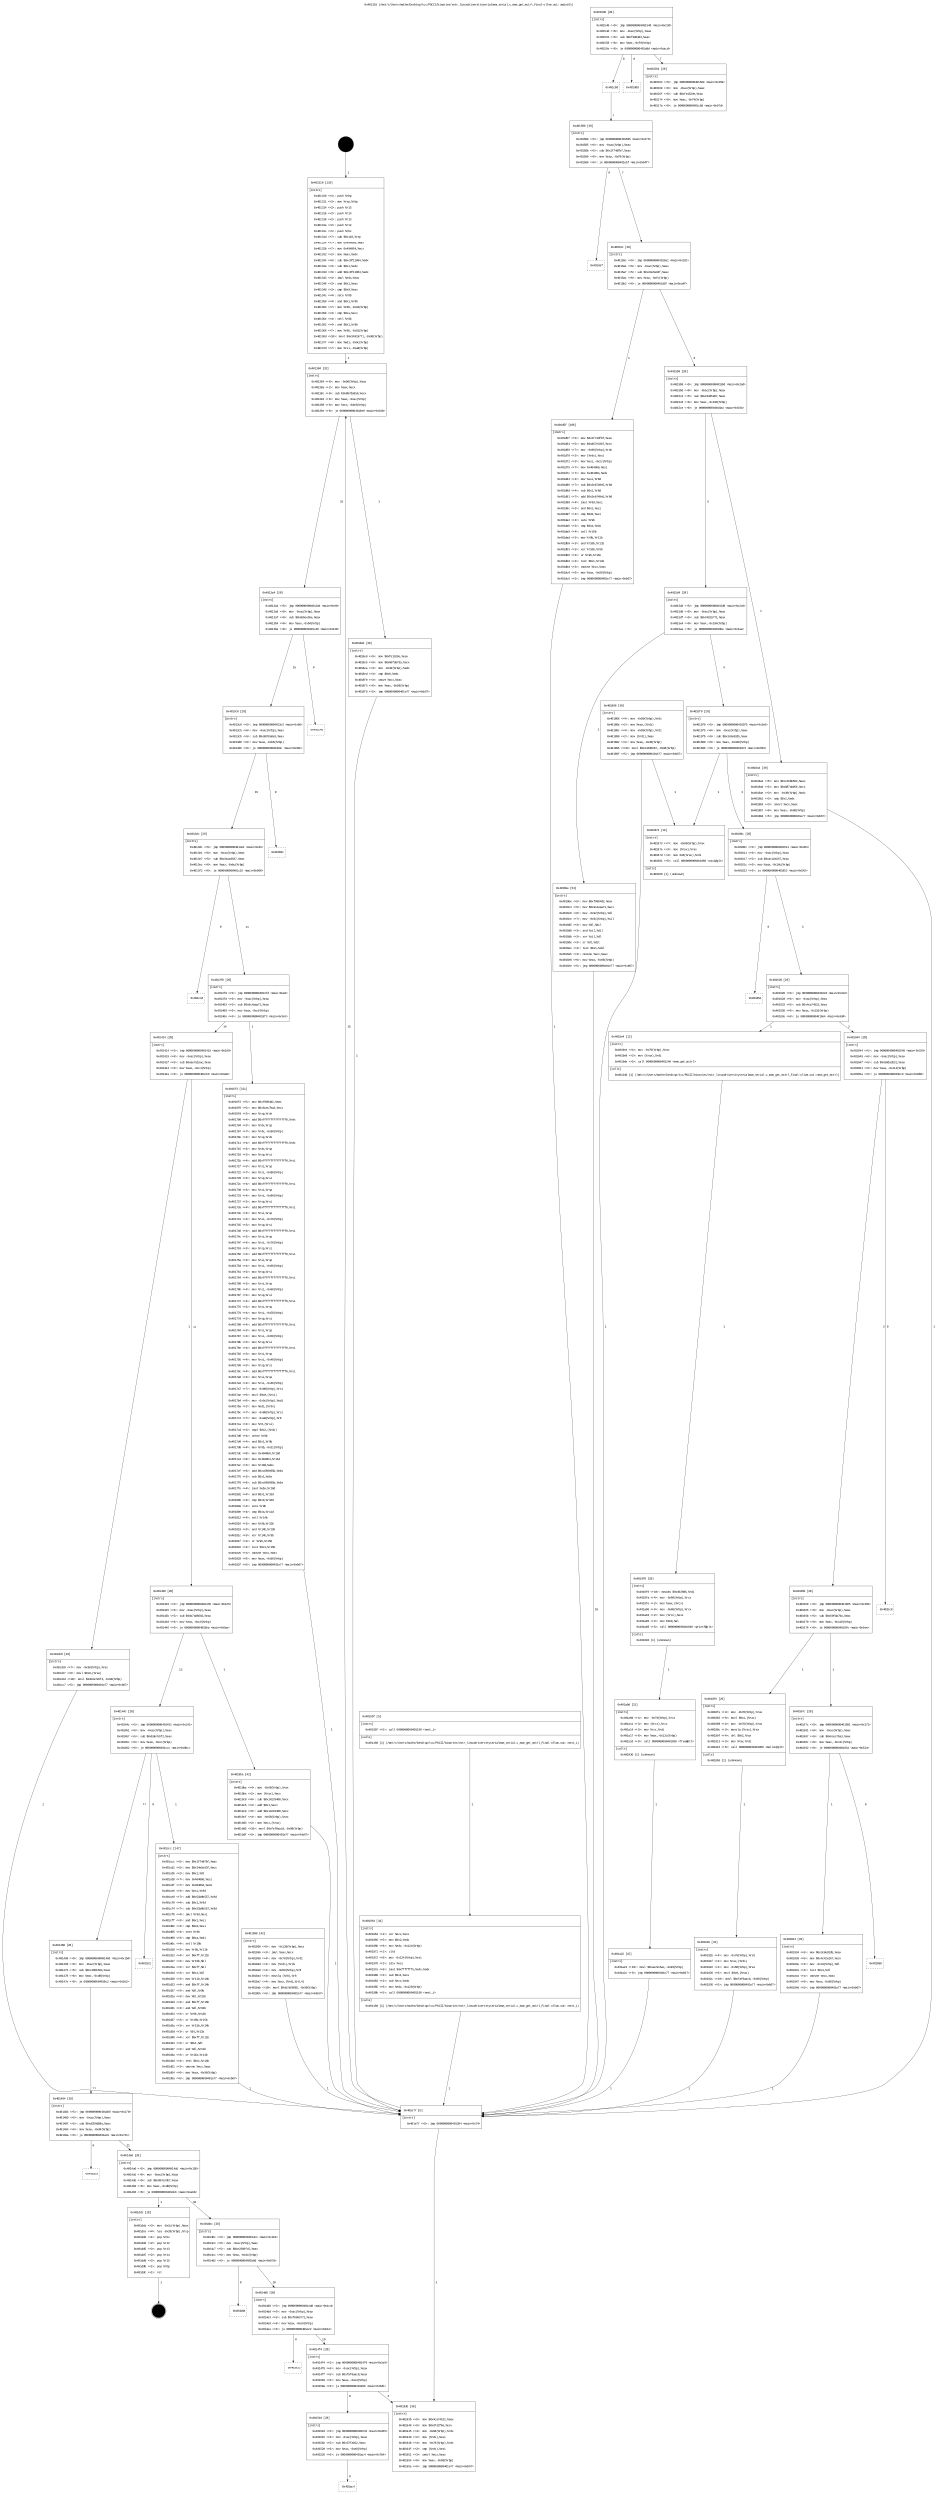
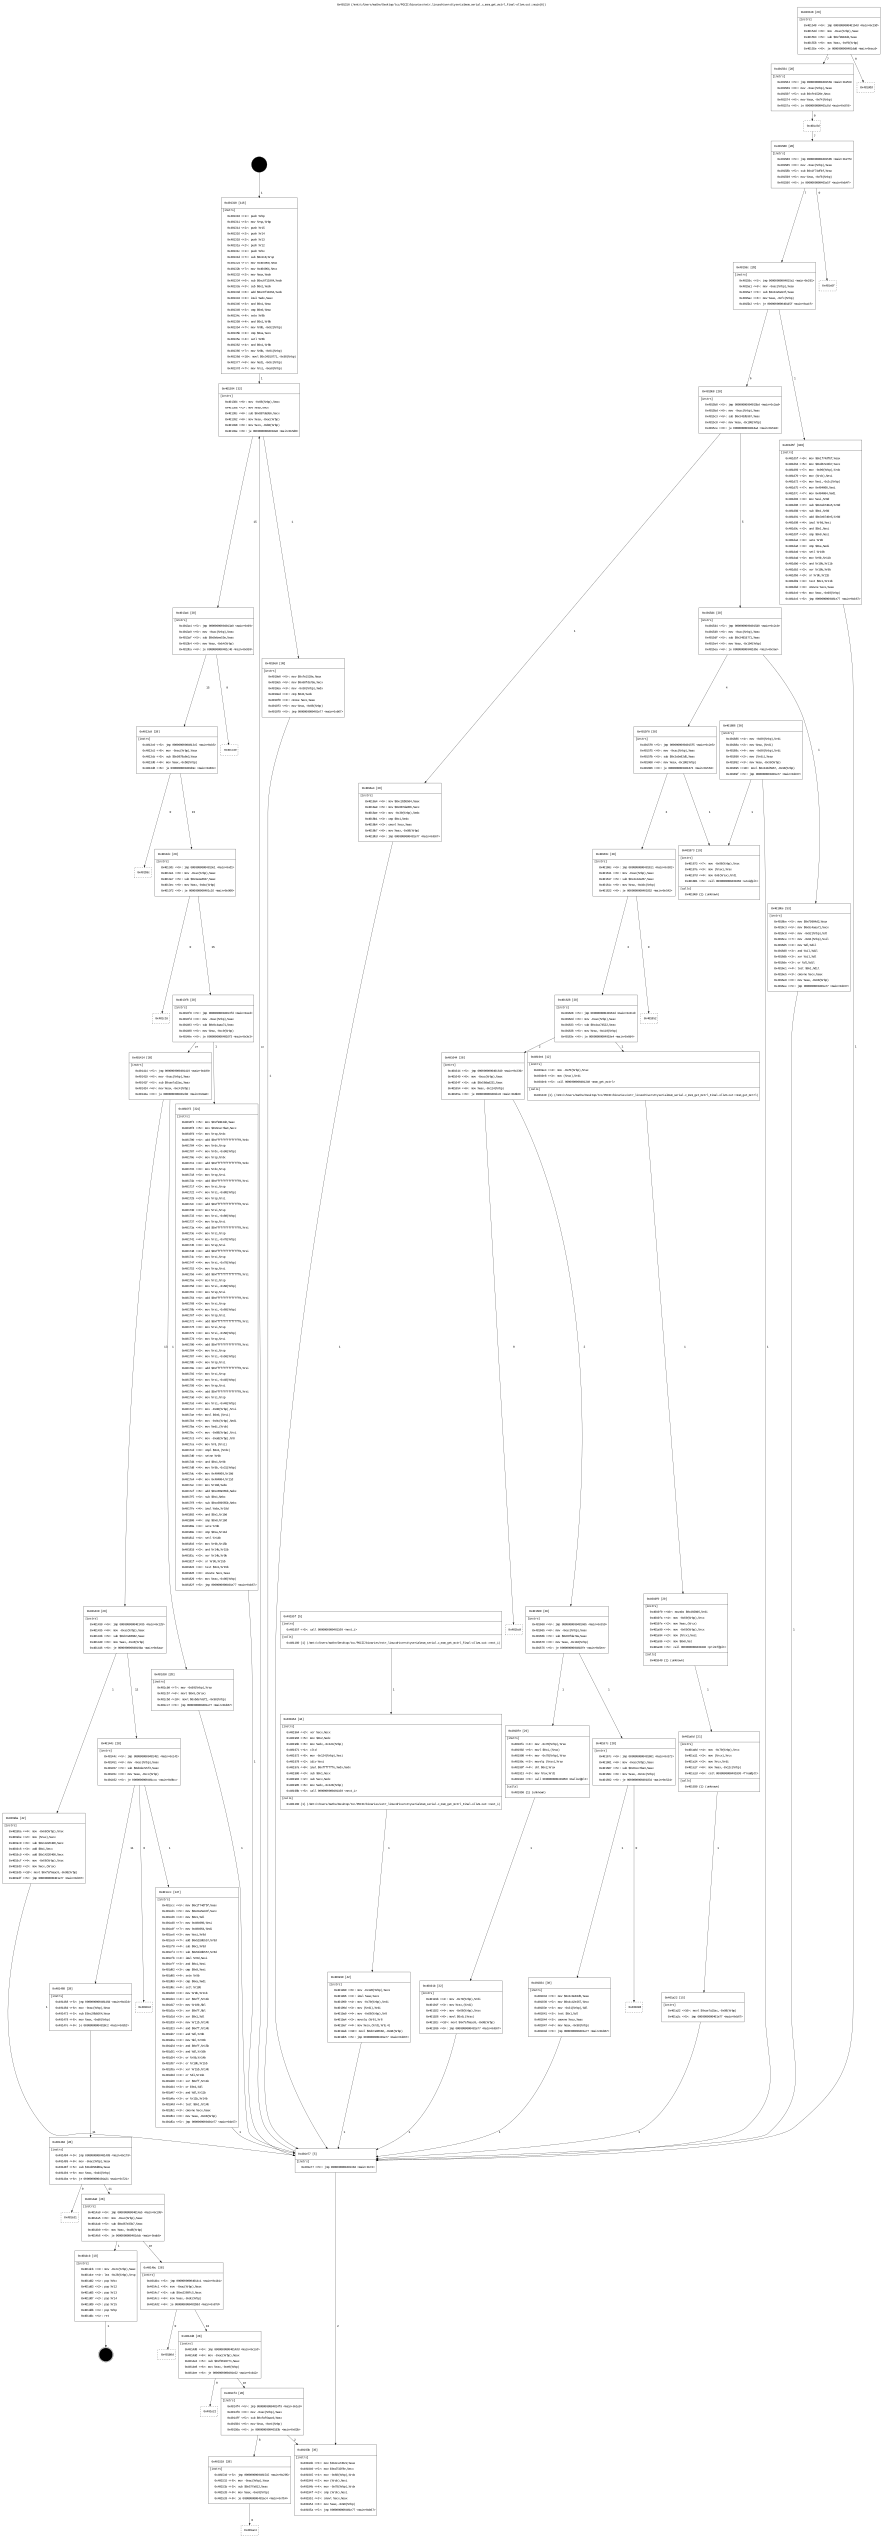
edge "0x401548 [28]" -> "0x401c8d": now "0x401564 [28]" -> "0x401c8d"
edge "0x4016be [53]" -> "0x401e77 [5]": label " 10" -> " 1"
edge "0x401964 [44]" -> "0x401e77 [5]": now "0x401964 [44]" -> "0x401990 [42]"
